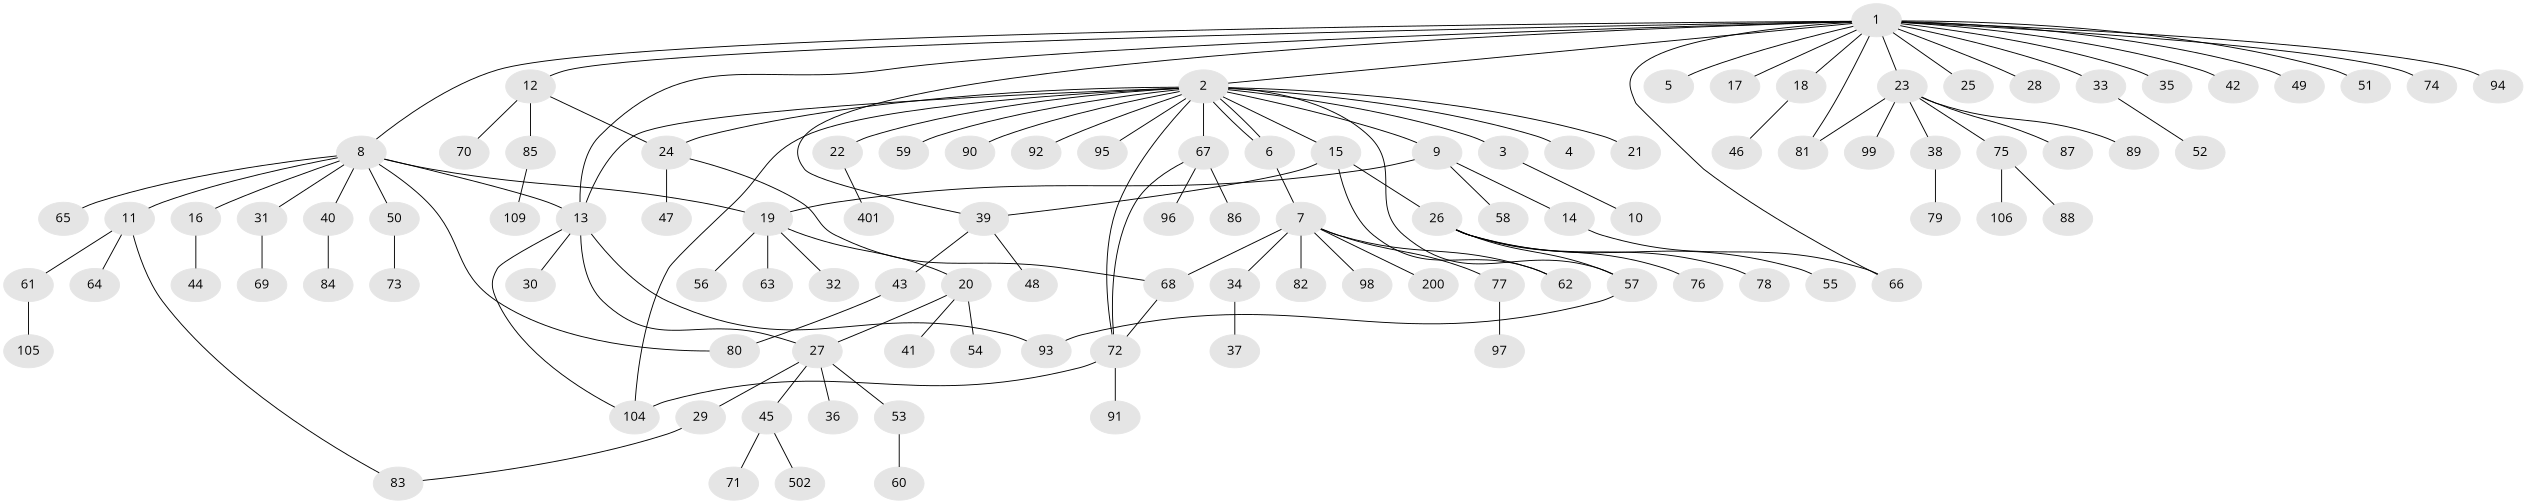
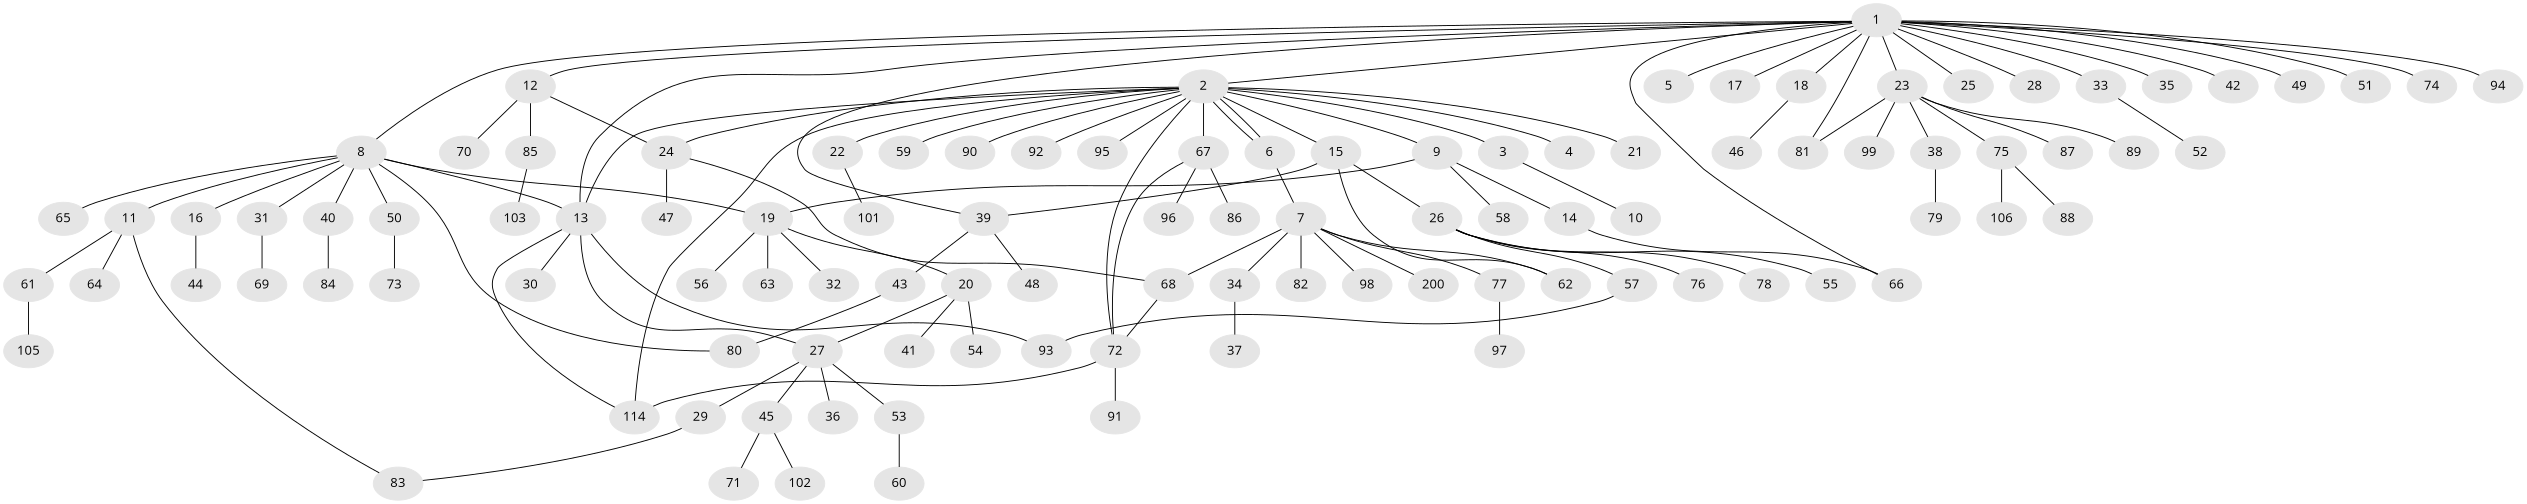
node "109": label "109" -> "103"
node "401": label "401" -> "101"
edge "2" -- "57": removed
node "104": label "104" -> "114"
node "502": label "502" -> "102"
